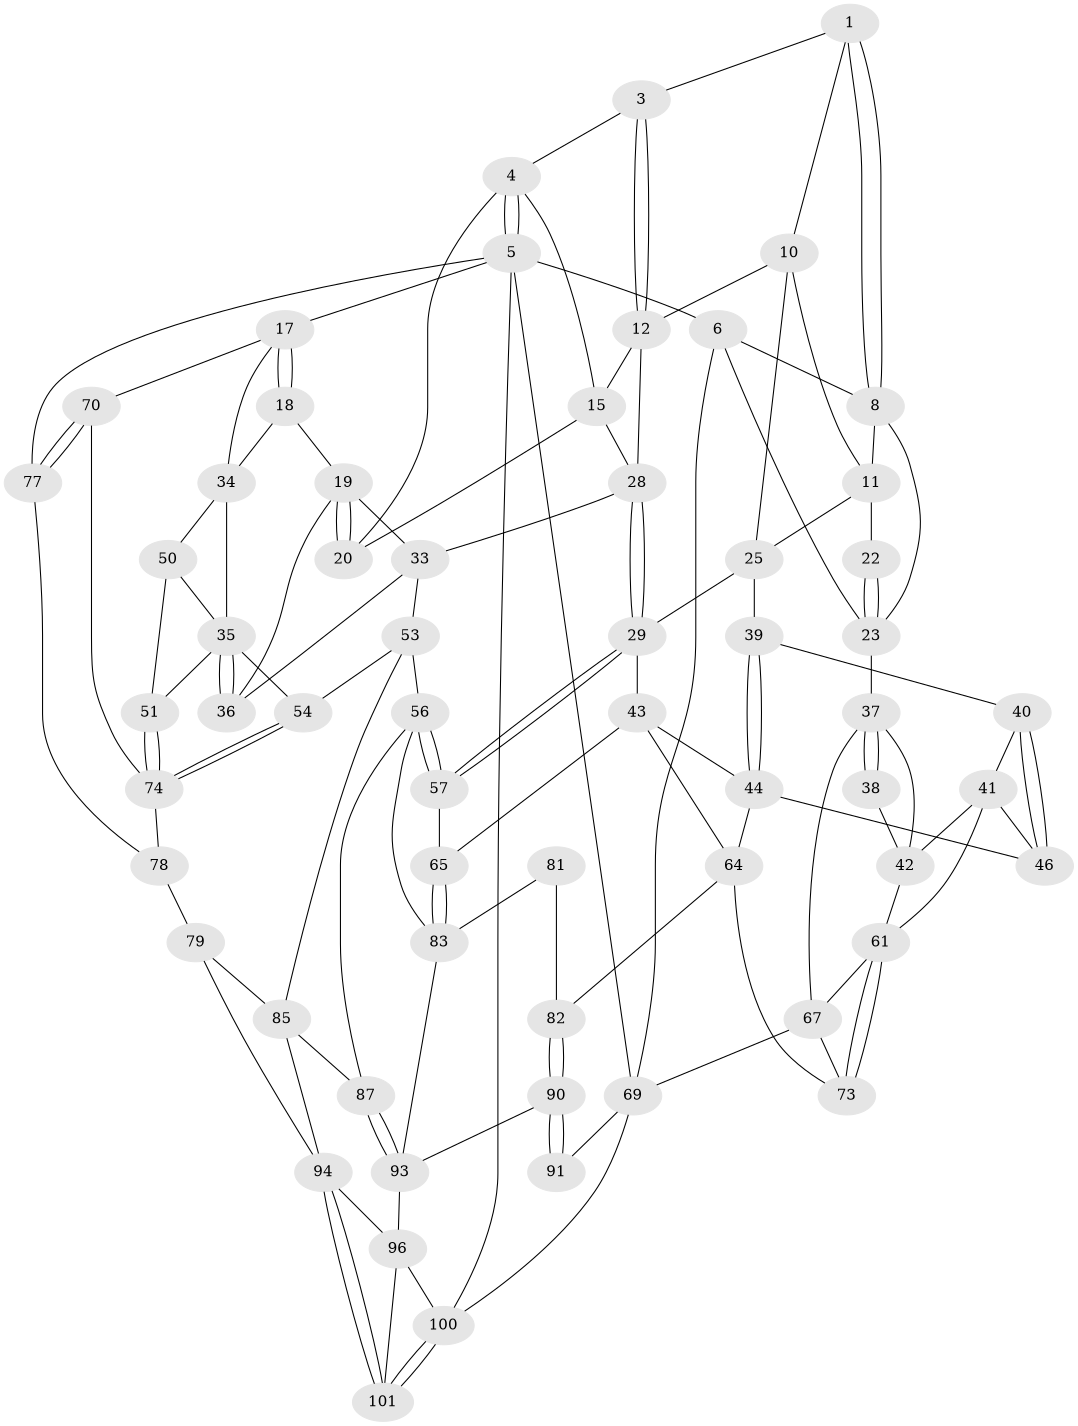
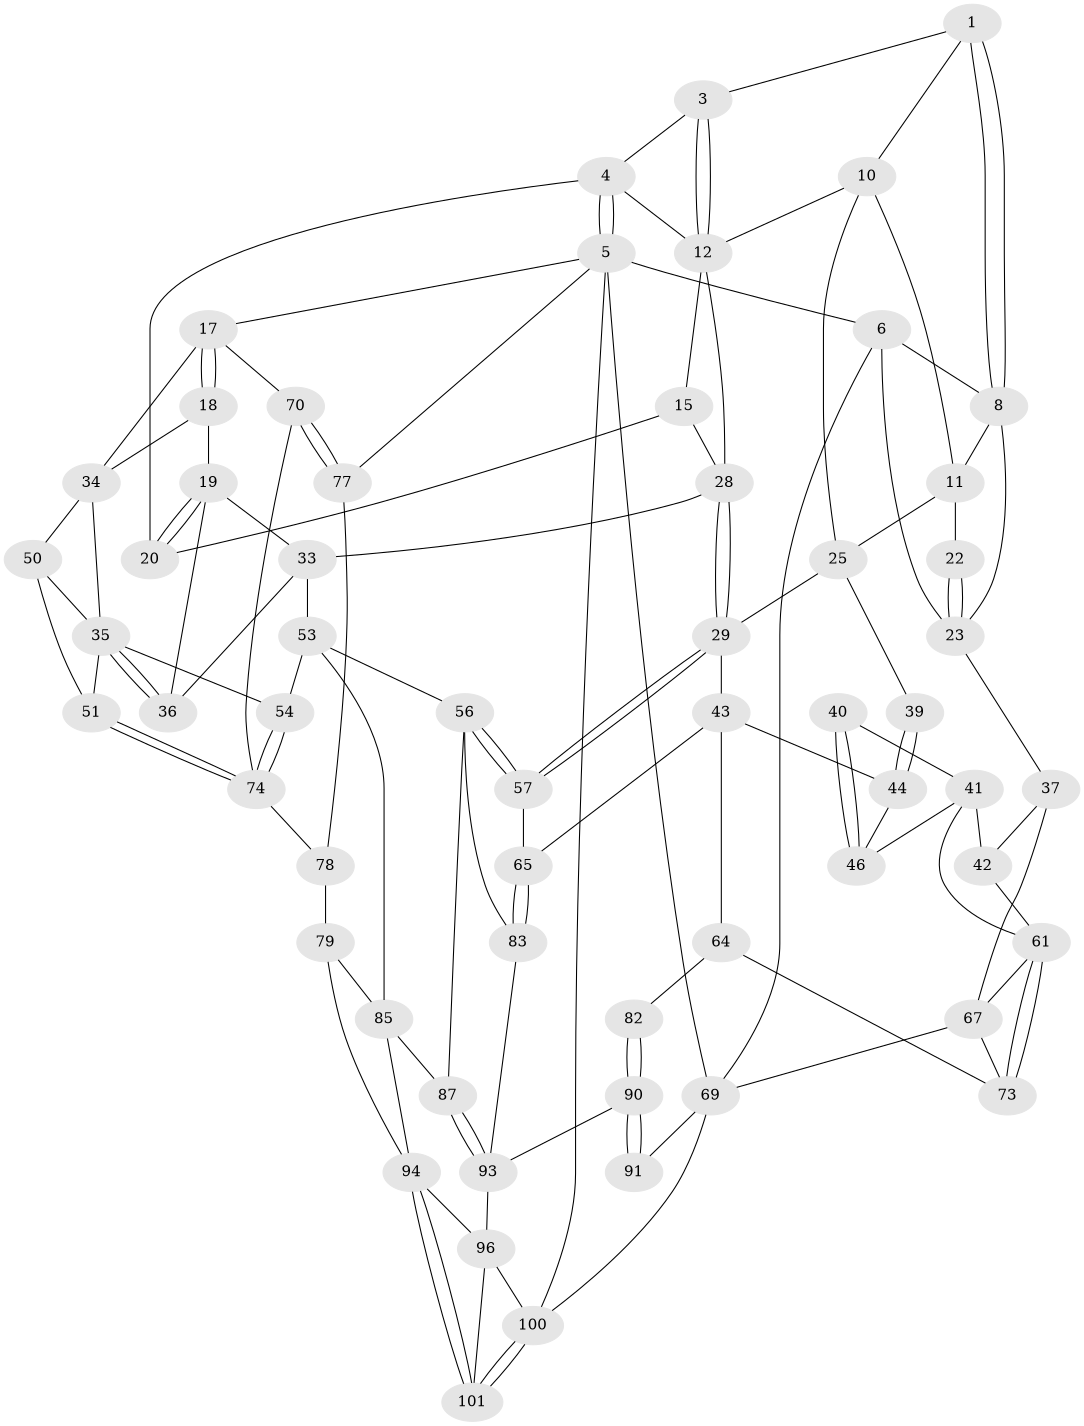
edge "4" -- "15": now "4" -- "12"
edge "39" -- "40": removed
node "38": removed
edge "44" -- "64": removed
node "81": removed
